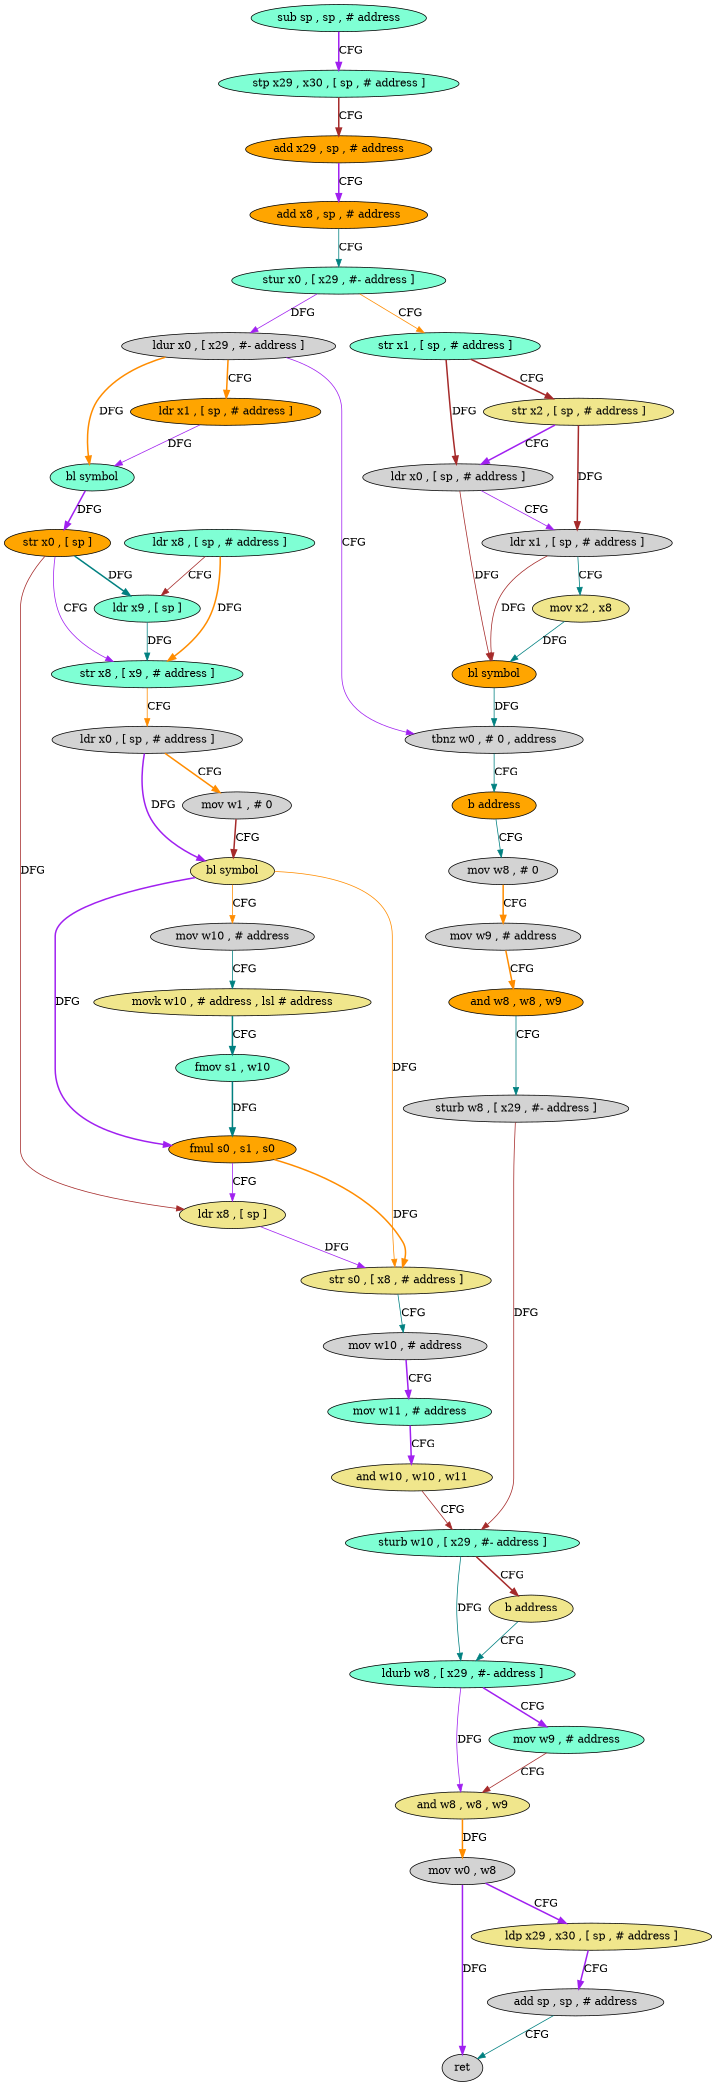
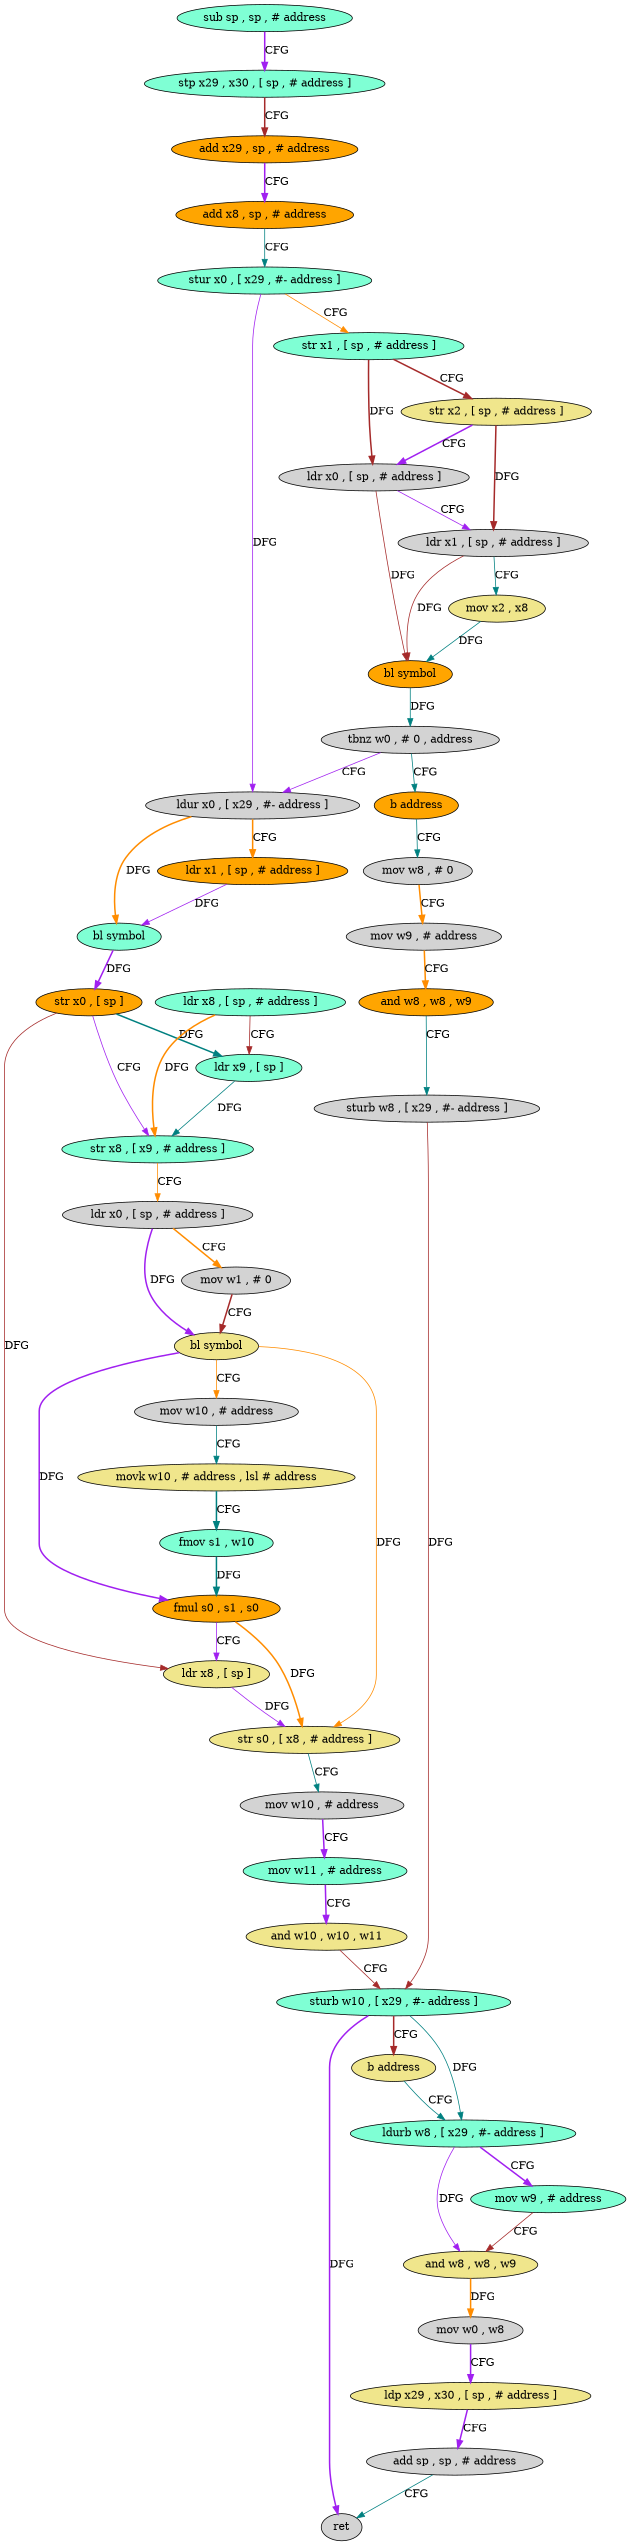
edge "ldur x0 , [ x29 , #- address ]" -> "tbnz w0 , # 0 , address": reversed
edge "mov w0 , w8" -> "ret": now "sturb w10 , [ x29 , #- address ]" -> "ret"
